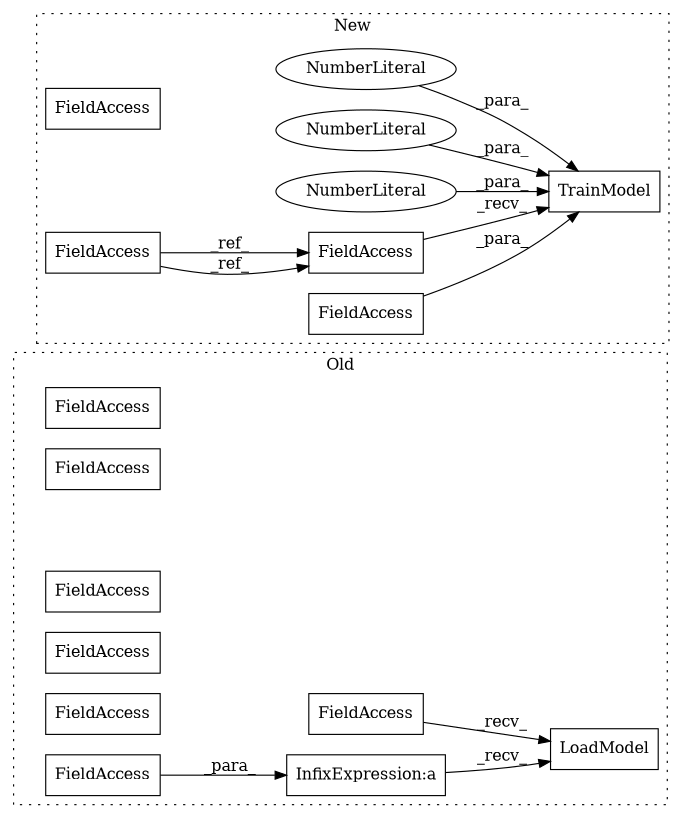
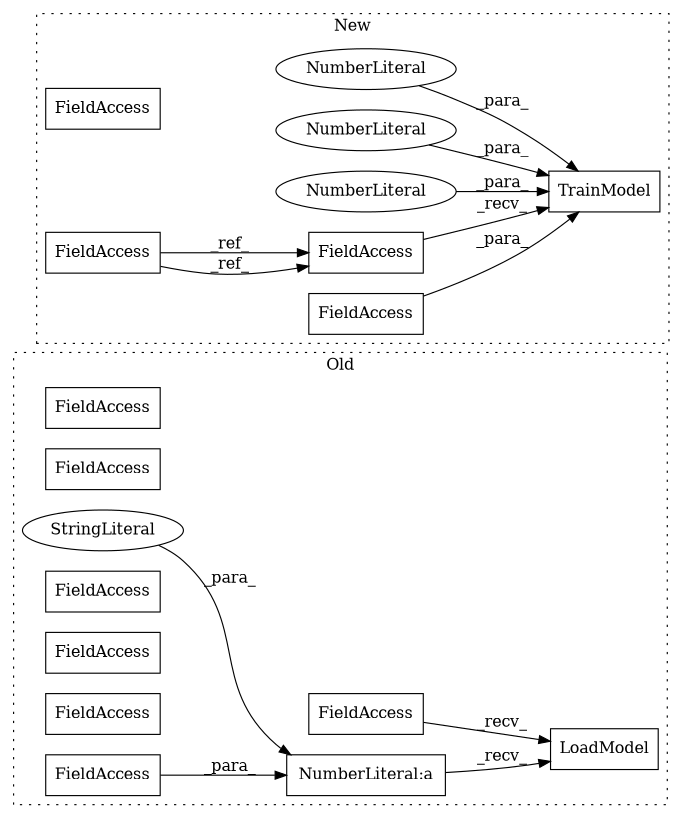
node "StringLiteral": added
node "InfixExpression:a": label "InfixExpression:a" -> "NumberLiteral:a"
